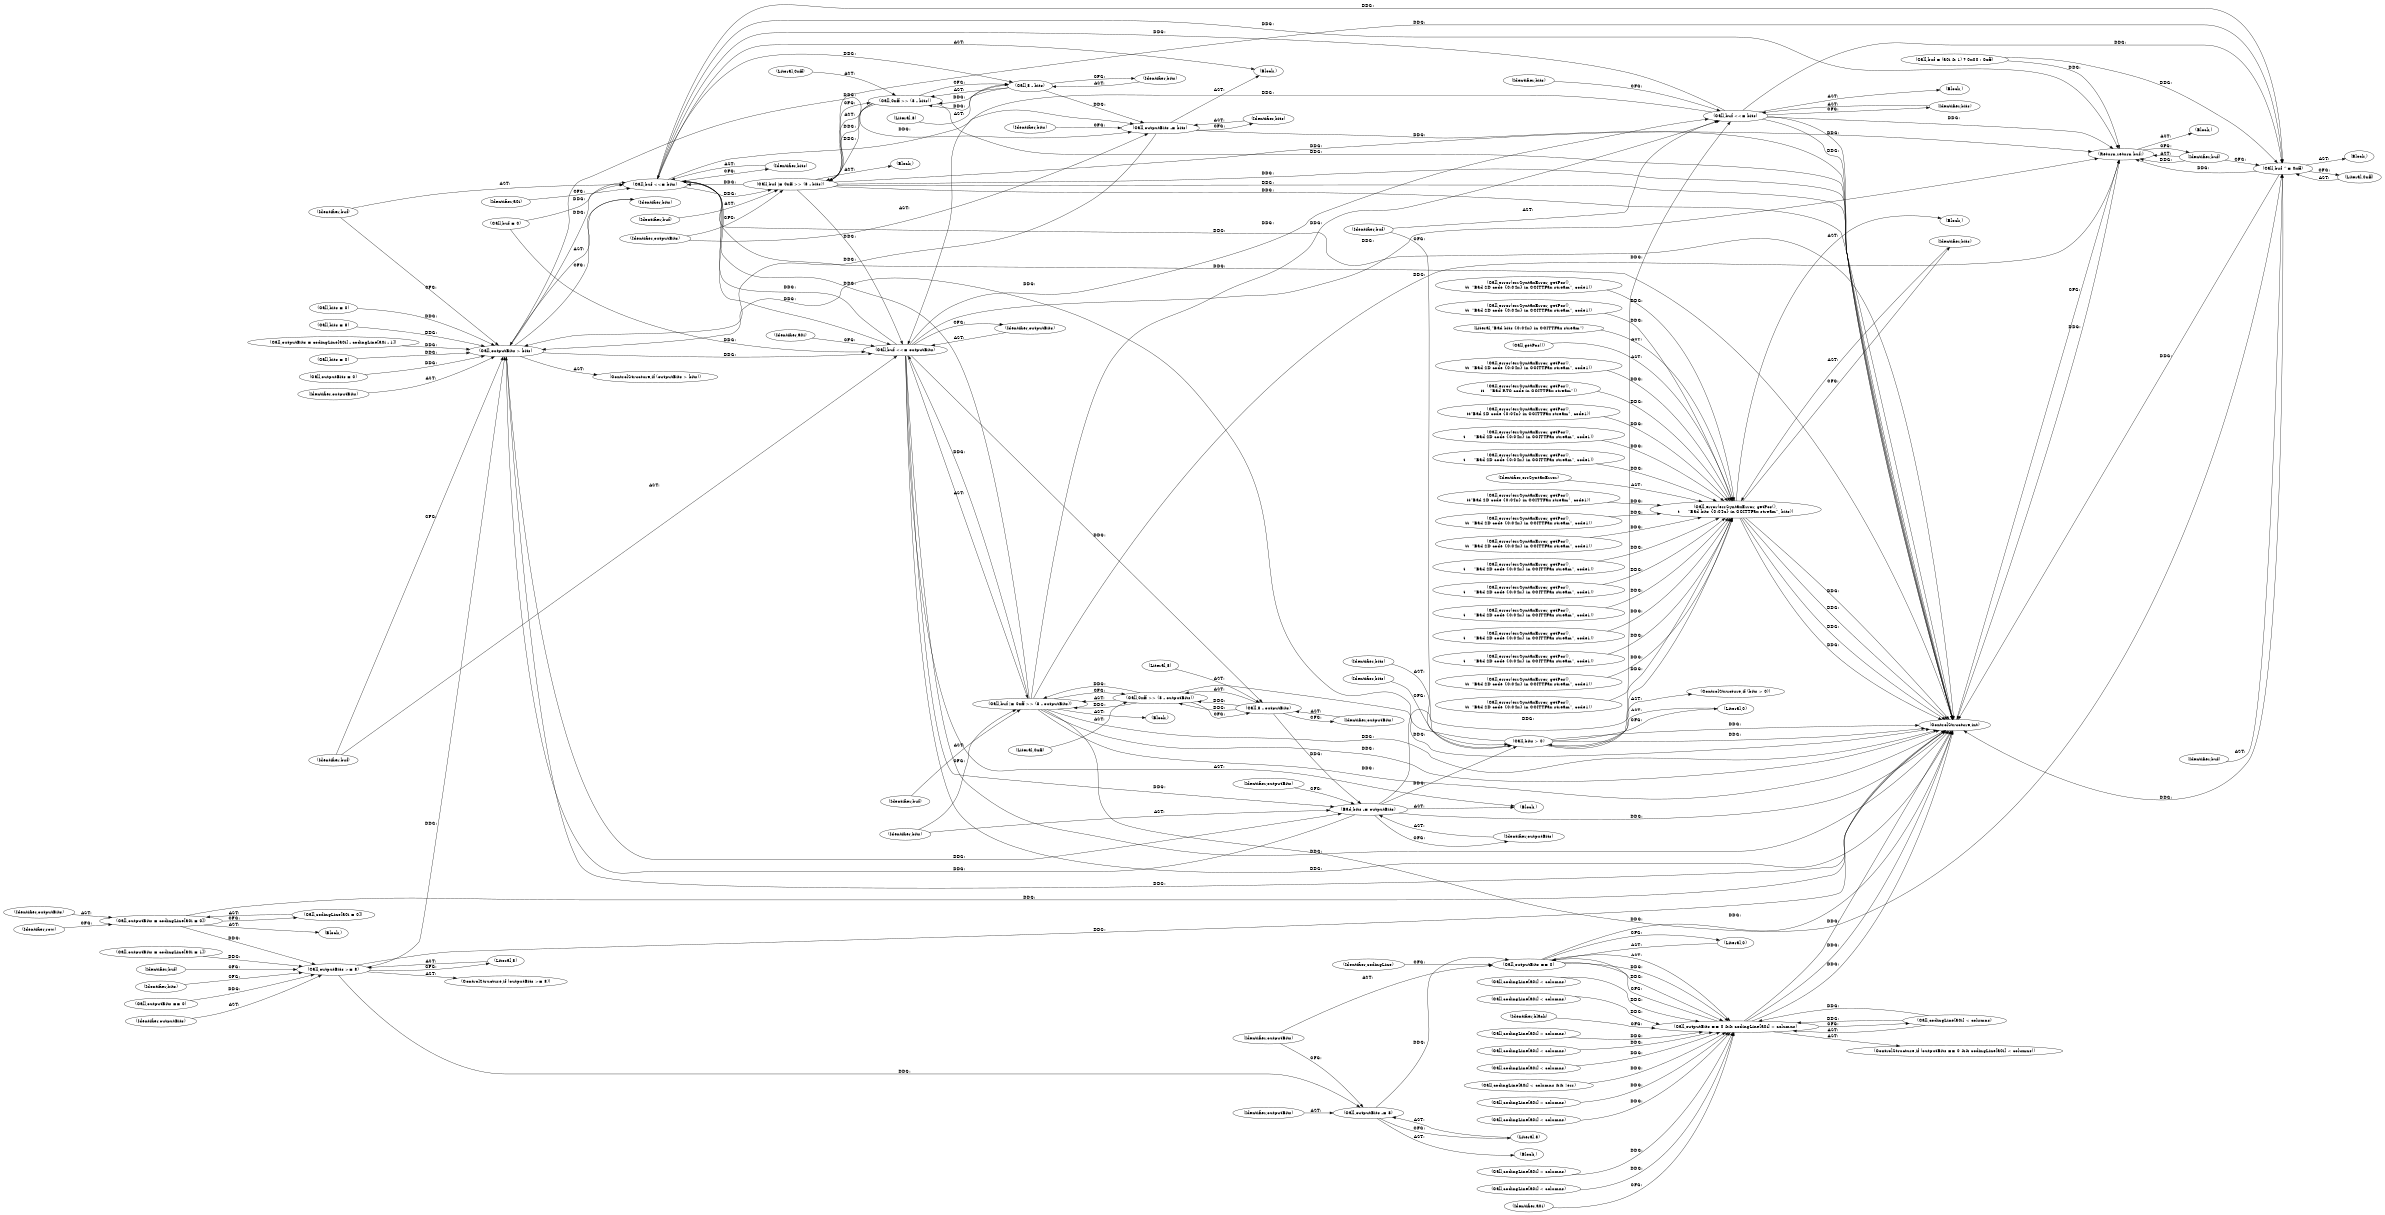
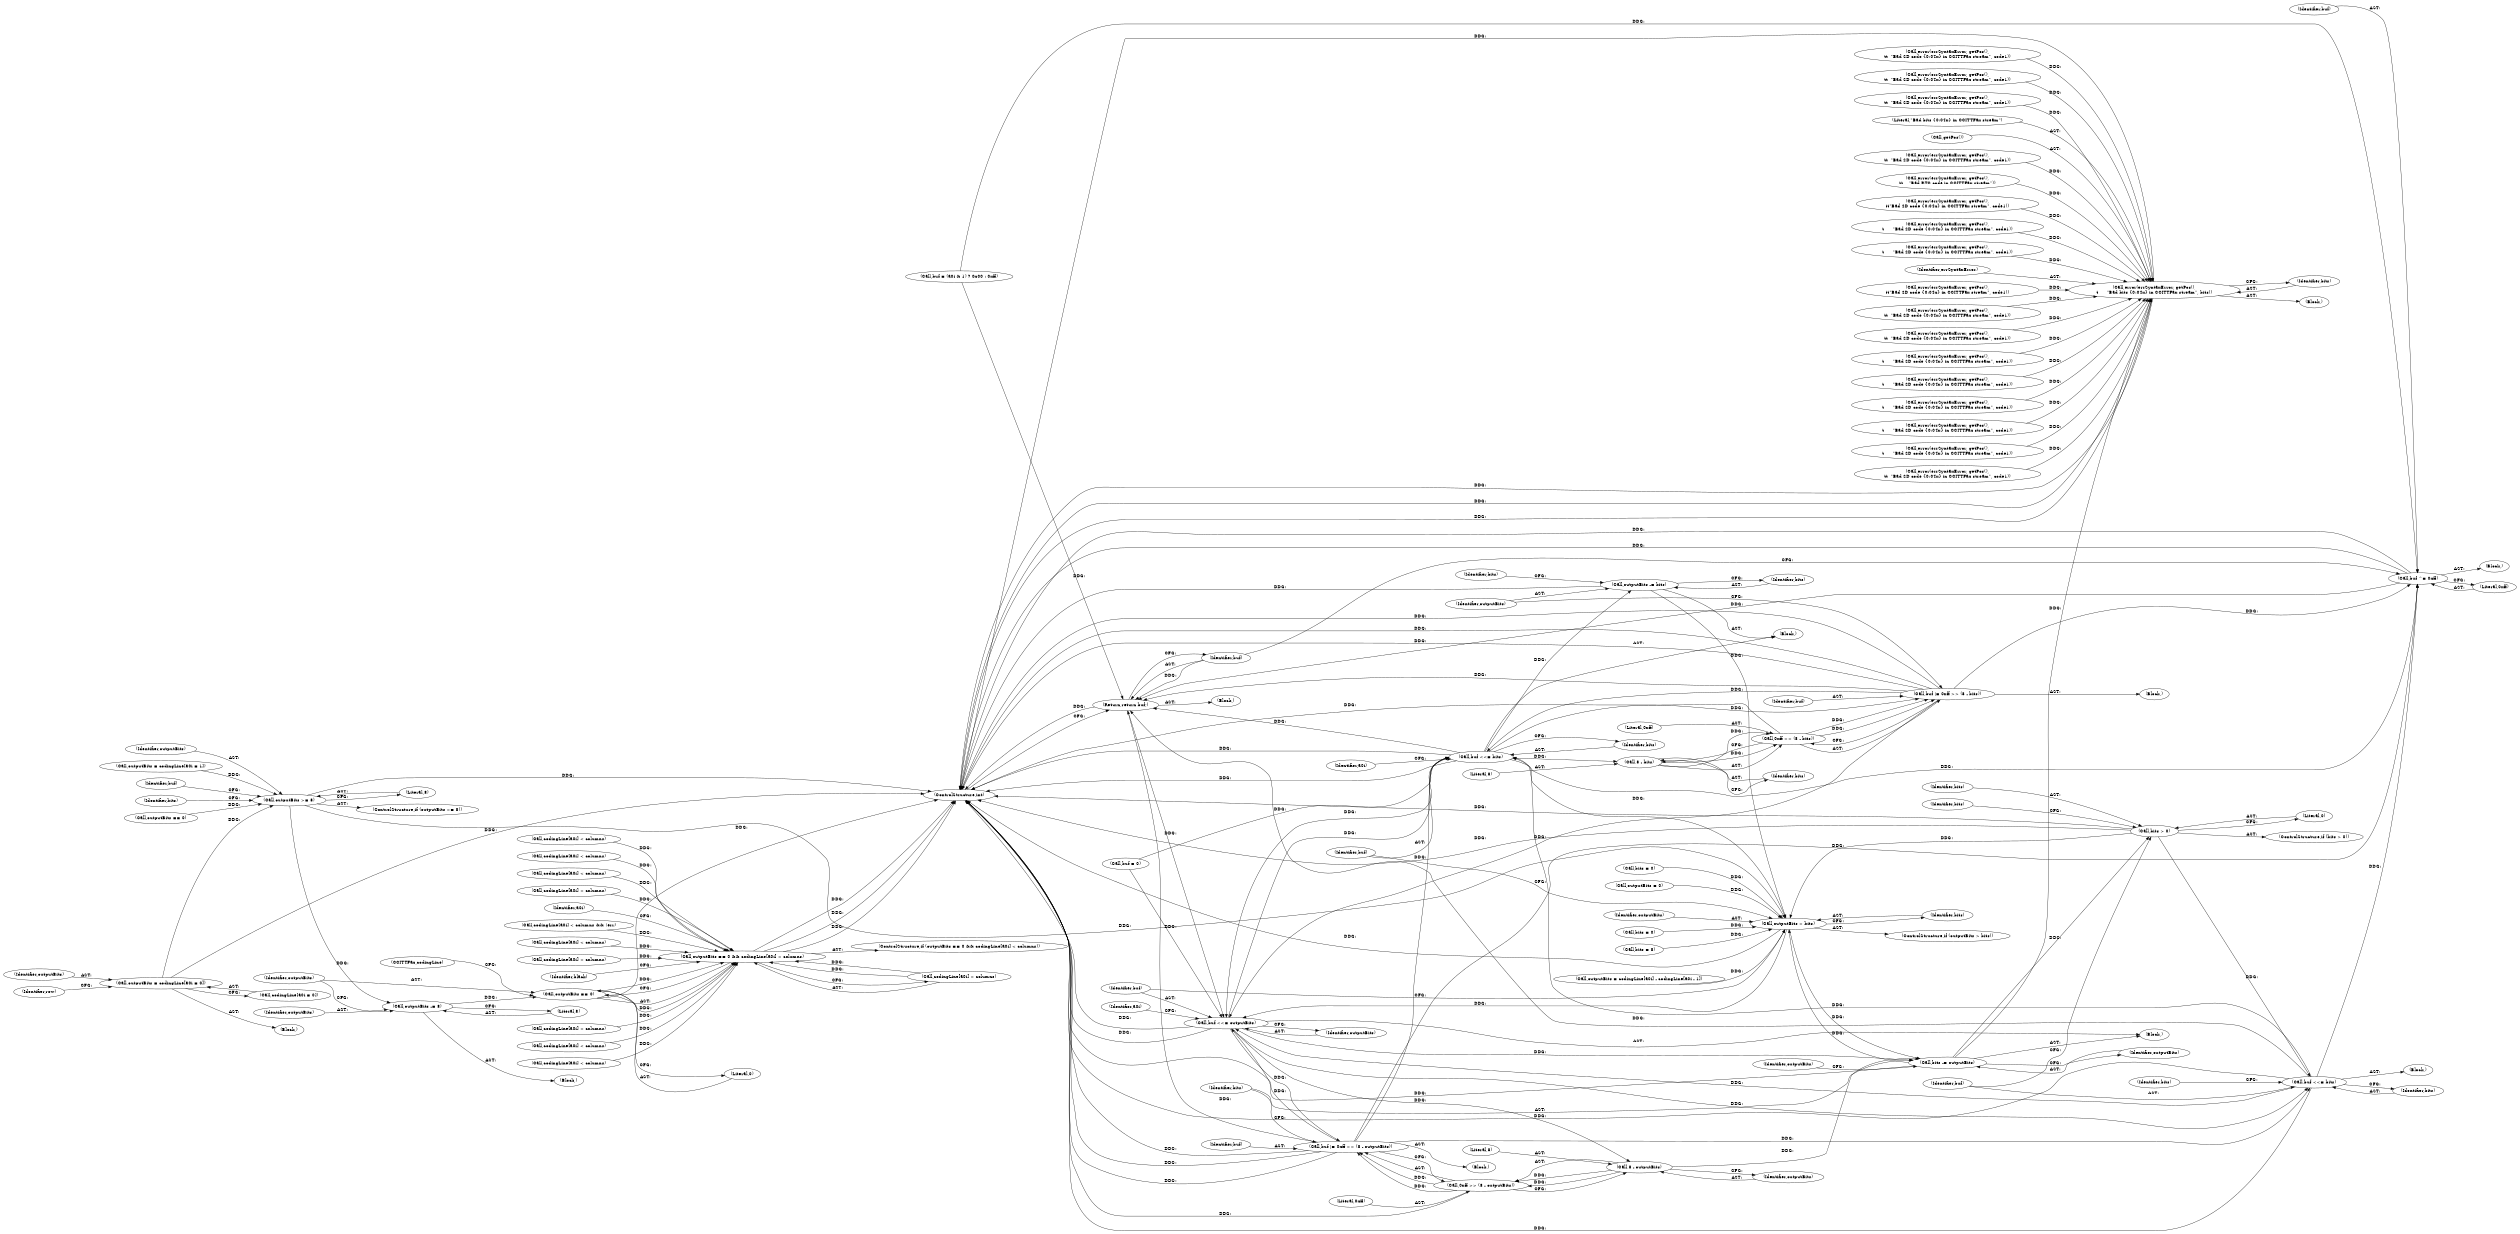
edge "(Call,8 - bits)" -> "(Call,outputBits -= bits)": removed, label "DDG:"
edge "(Call,outputBits > bits)" -> "(Call,outputBits -= bits)": removed, label "DDG:"
edge "(Call,buf <<= outputBits)" -> "(Return,return buf;)": reversed
edge "(Call,buf <<= outputBits)" -> "(Call,buf |= 0xff >> (8 - outputBits))": label "AST: " -> "DDG: "
node "(Bad,bits -= outputBits)": label "(Bad,bits -= outputBits)" -> "(Call,bits -= outputBits)"
node "(Identifier,codingLine)": label "(Identifier,codingLine)" -> "(CCITTFax,codingLine)"
